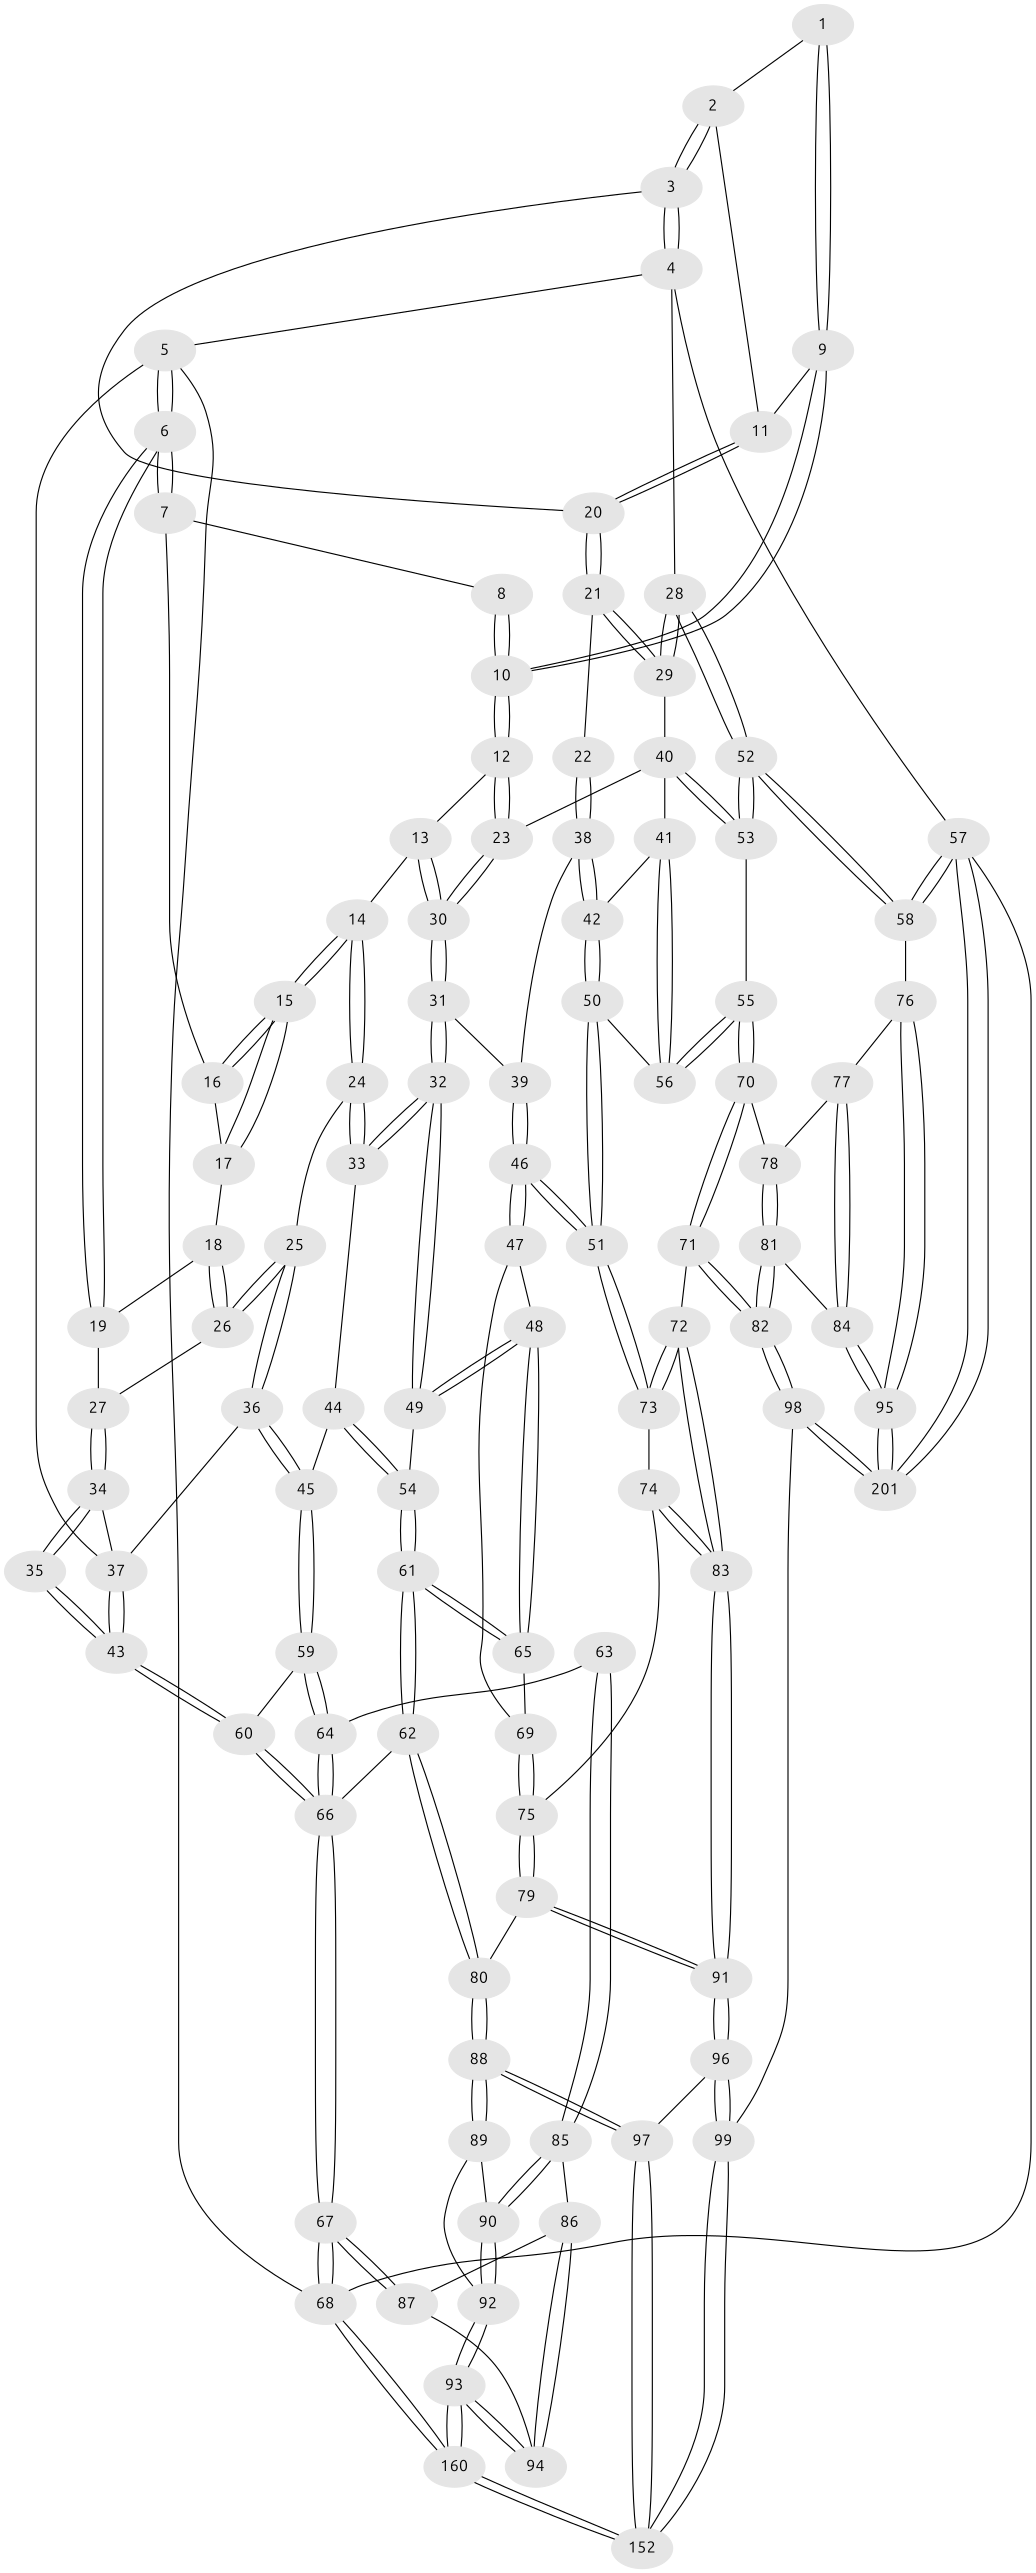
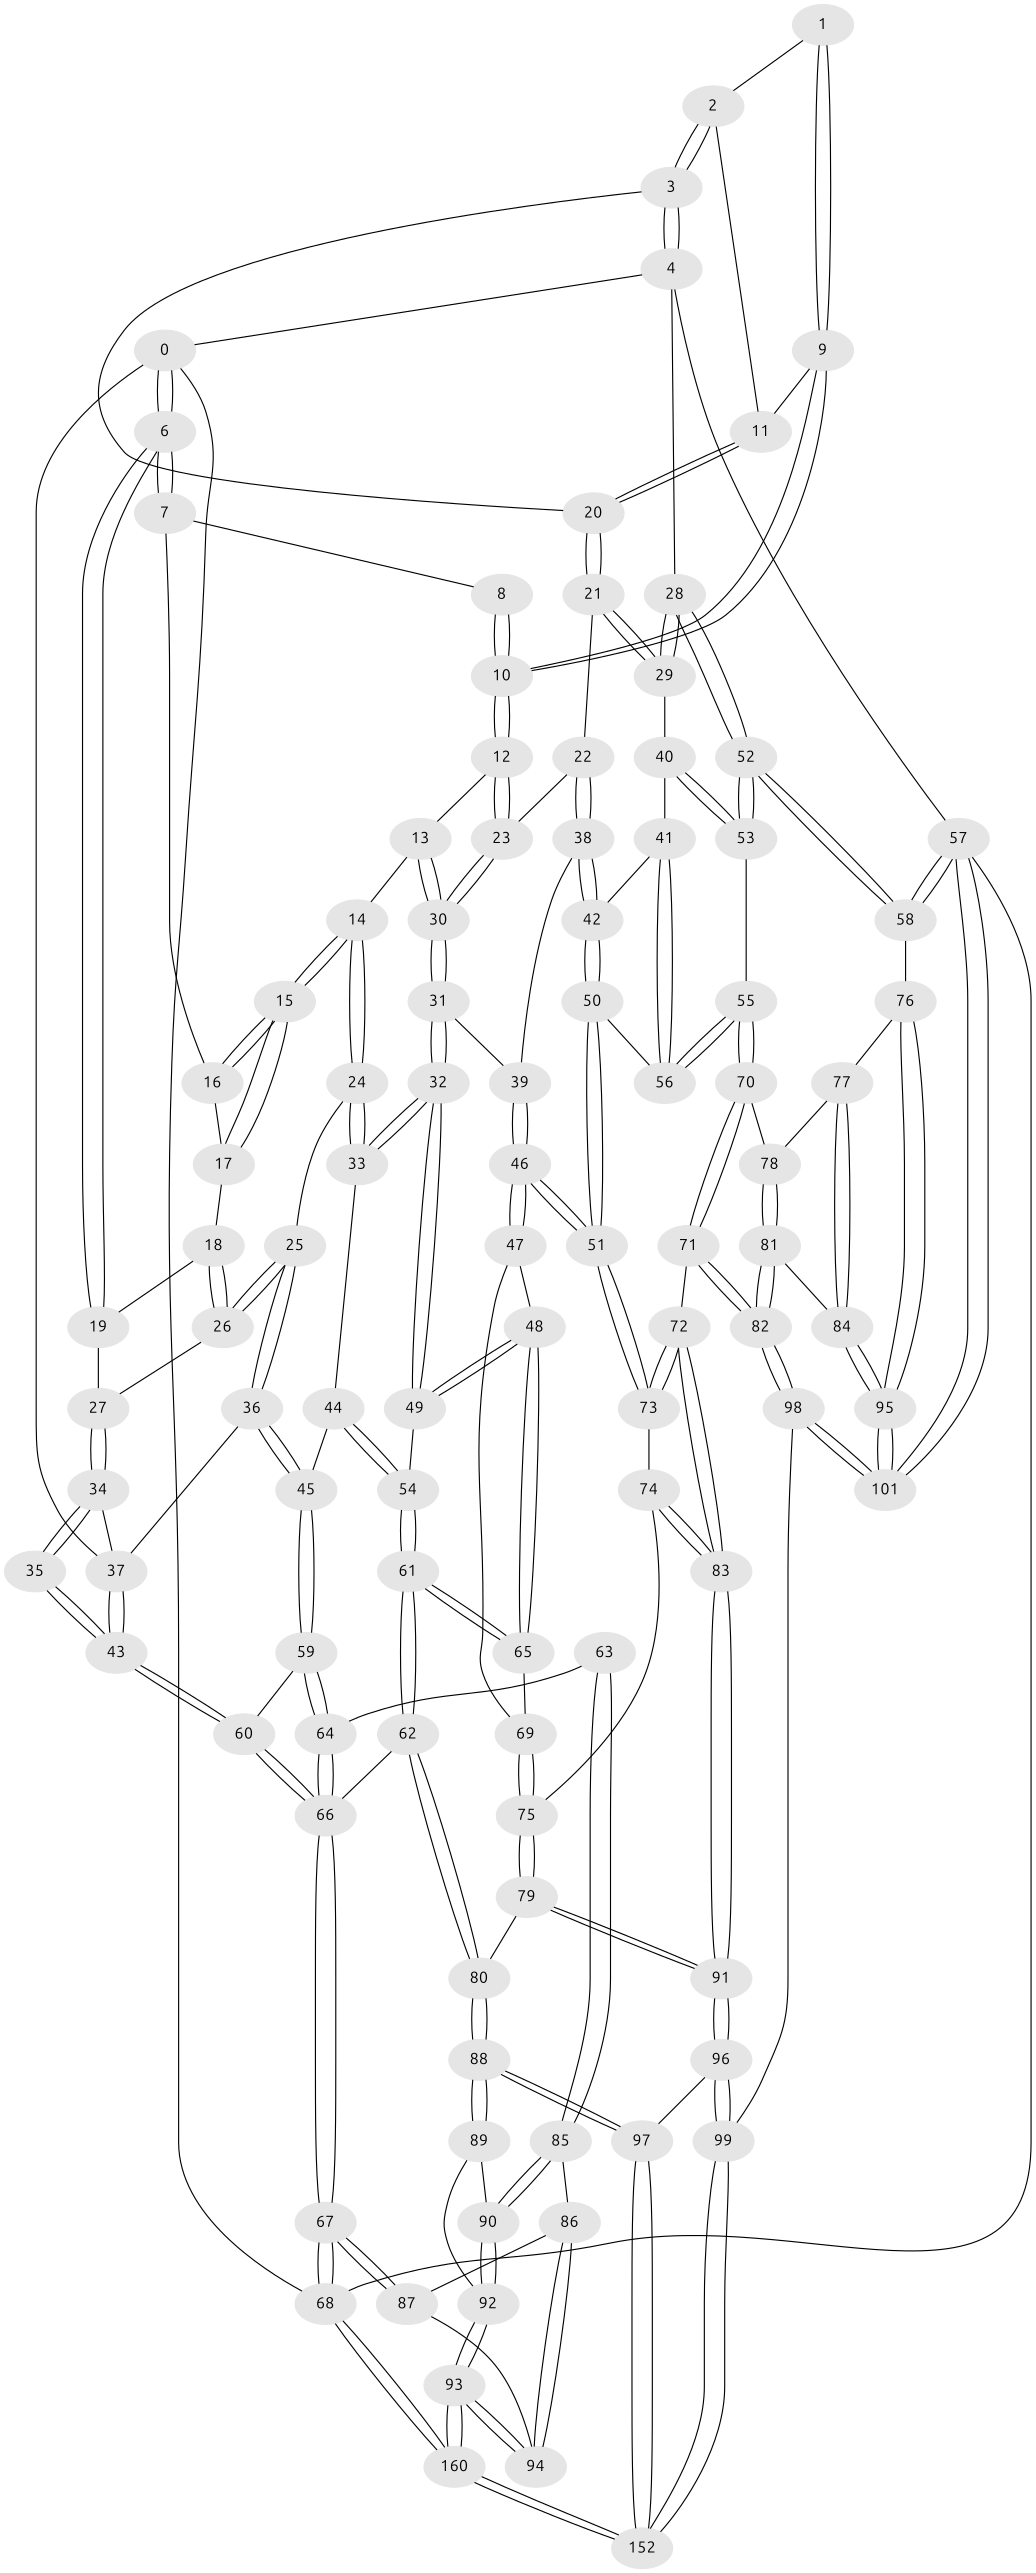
node "5": label "5" -> "0"
edge "40" -- "23": now "22" -- "23"
node "201": label "201" -> "101"
